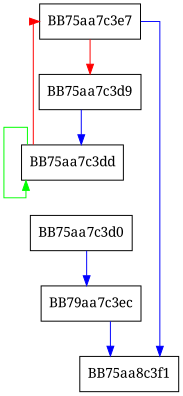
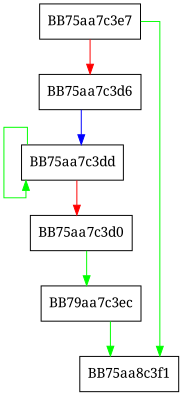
edge "BB75aa7c3dd" -> "BB75aa7c3e7": now "BB75aa7c3dd" -> "BB75aa7c3d0"
node "BB75aa7c3d9": label "BB75aa7c3d9" -> "BB75aa7c3d6"
edge "BB75aa7c3e7" -> "BB75aa8c3f1": color blue -> green
edge "BB75aa7c3d0" -> "BB79aa7c3ec": color blue -> green
edge "BB79aa7c3ec" -> "BB75aa8c3f1": color blue -> green
